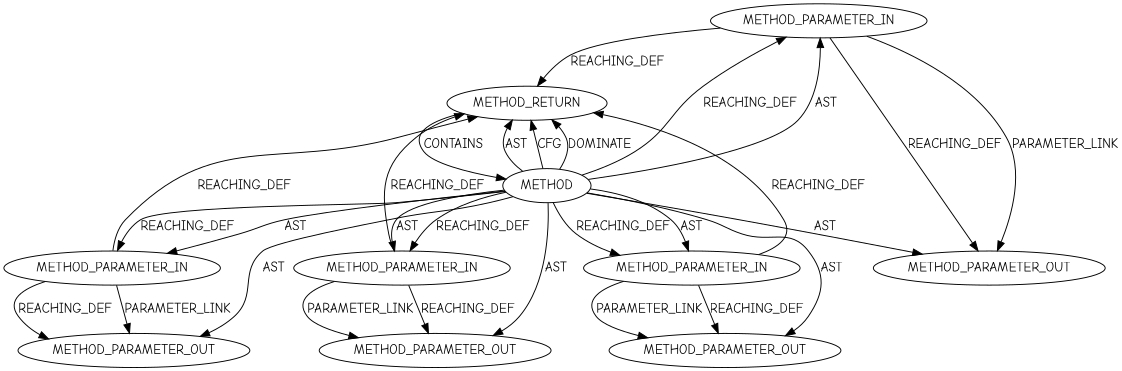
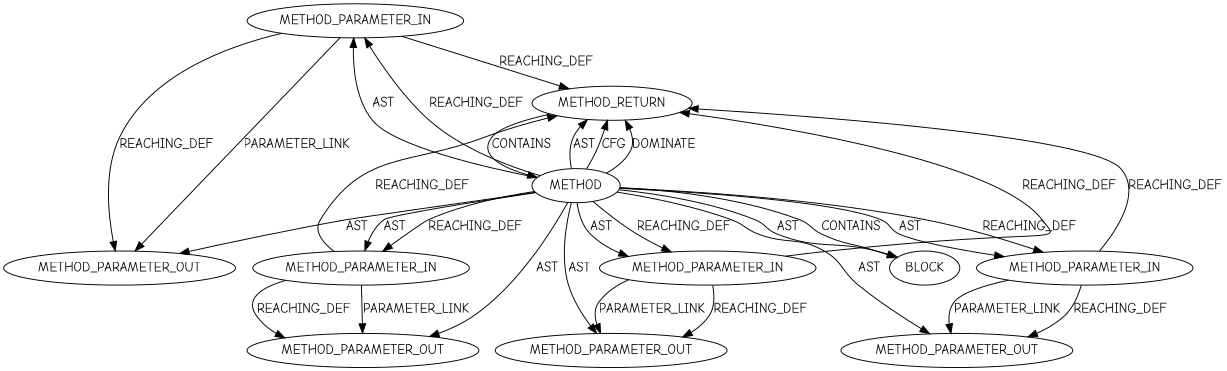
node "BLOCK": added
